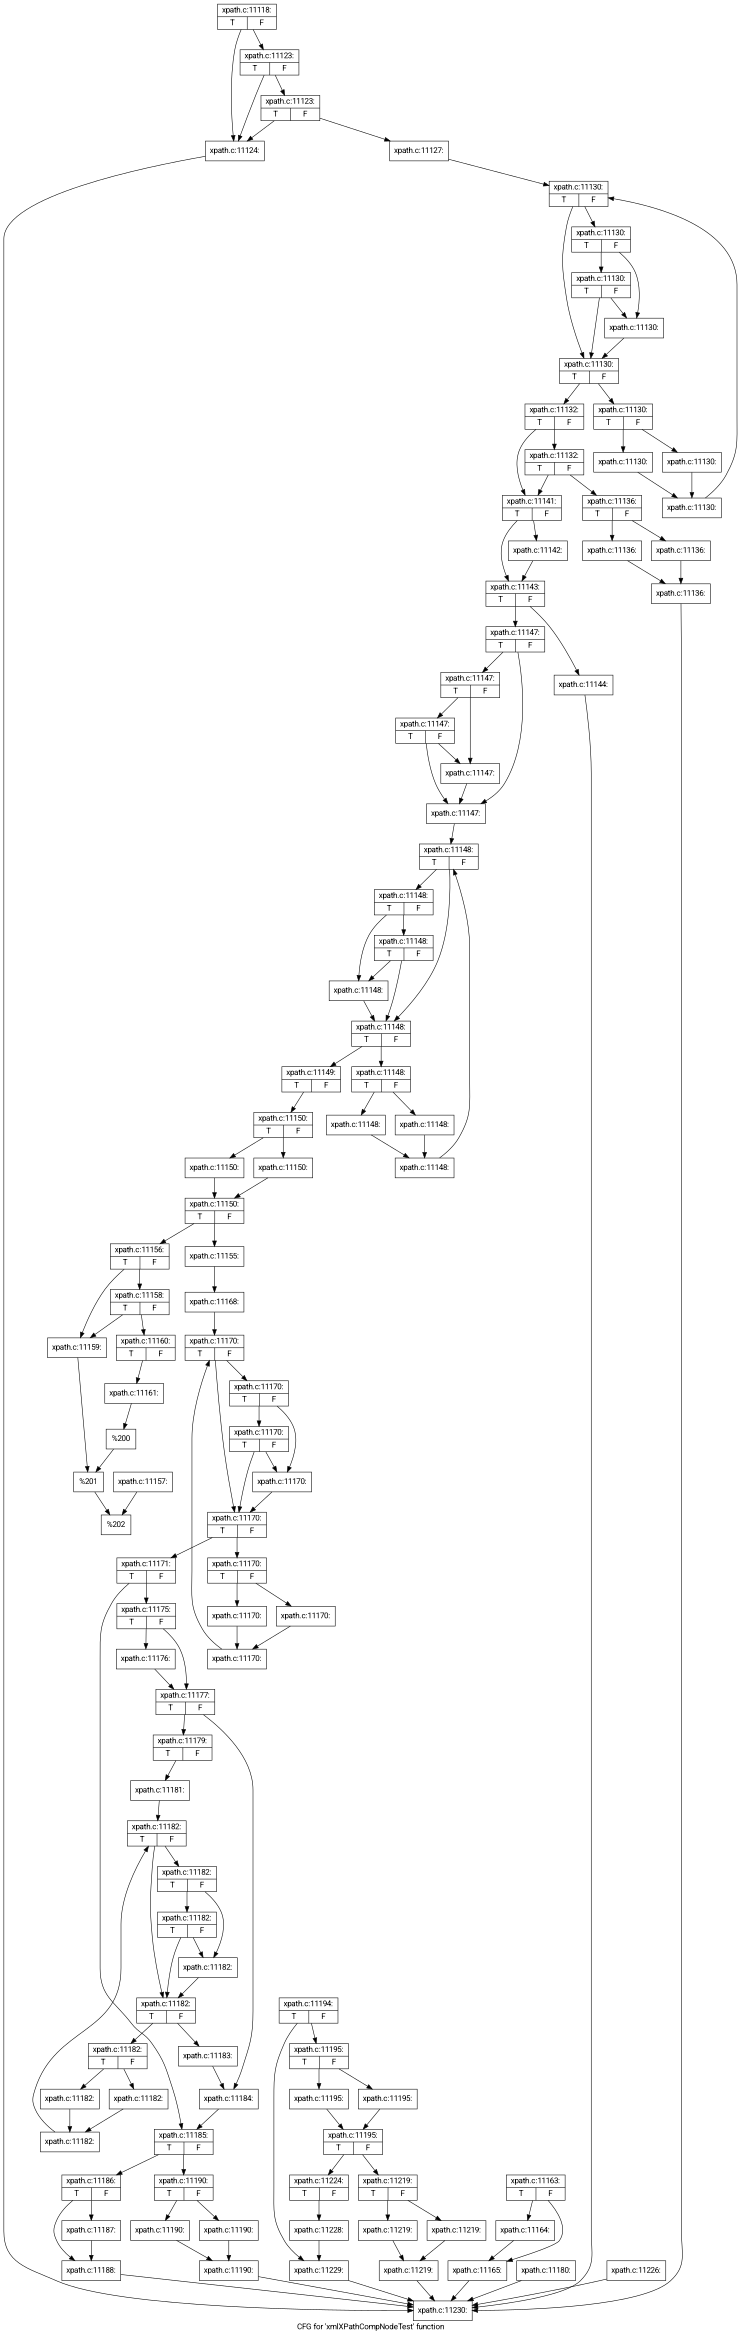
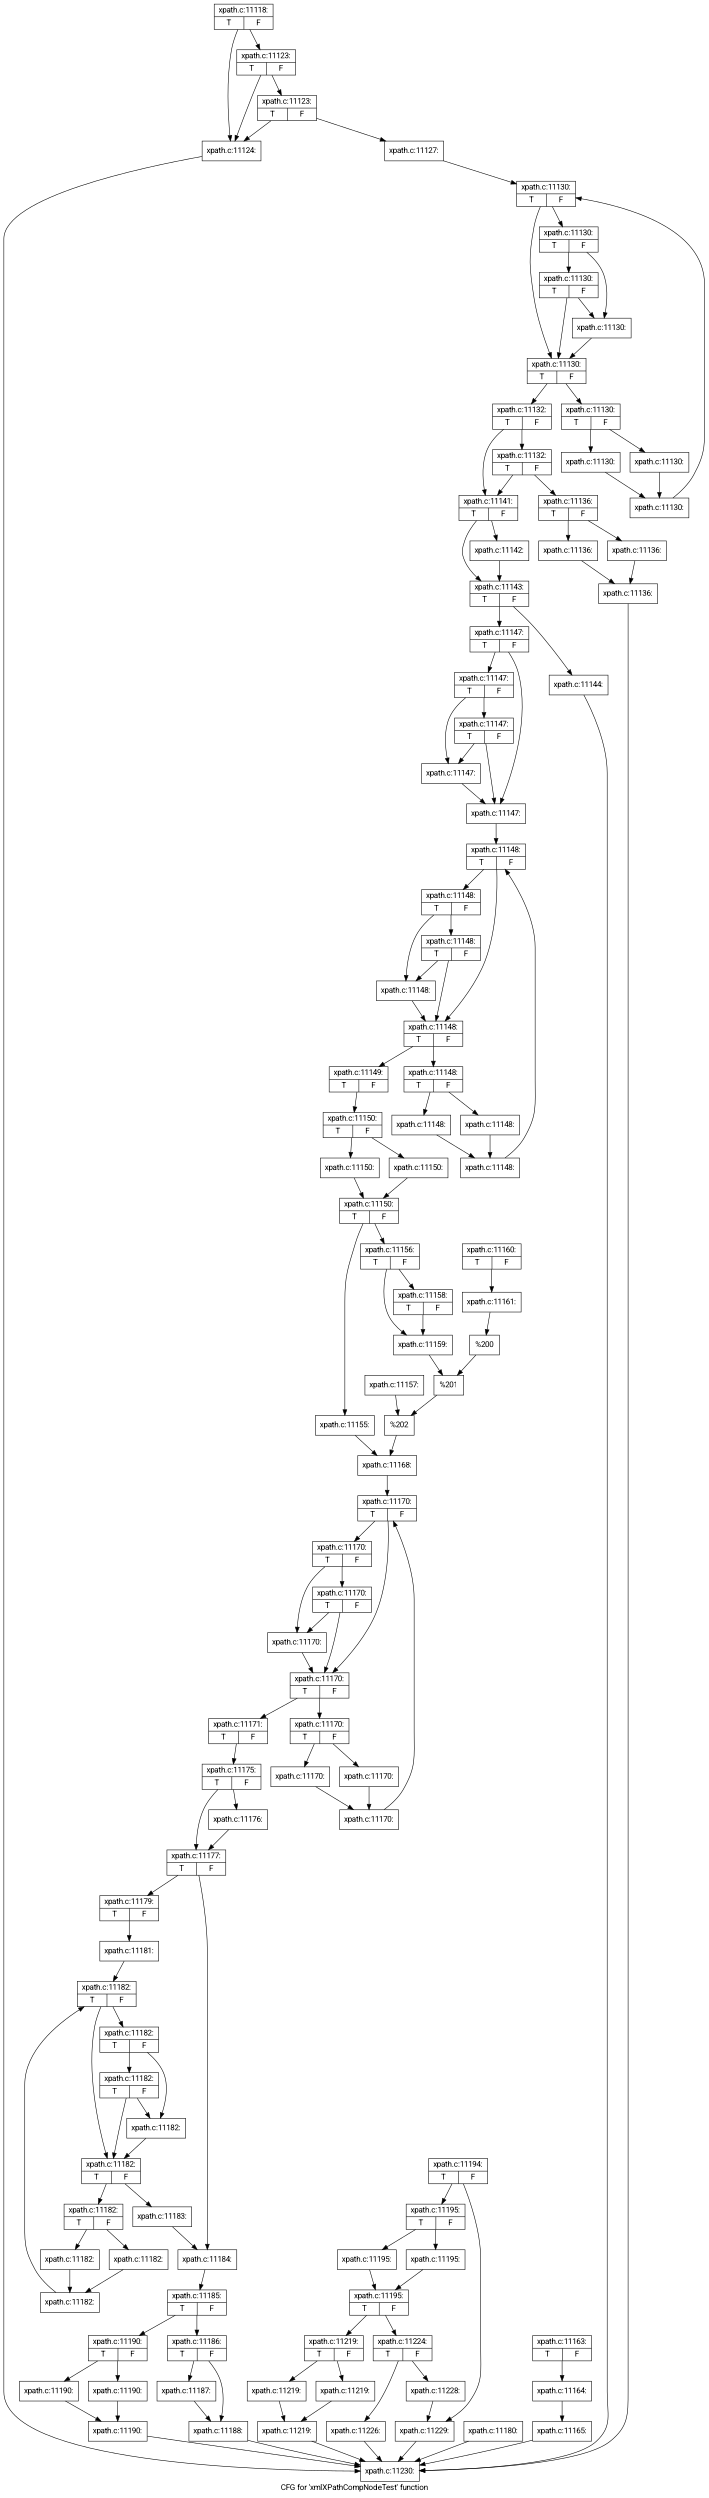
edge "xpath.c:11158:" -> "xpath.c:11160:": removed
edge "%202" -> "xpath.c:11168:": added
edge "xpath.c:11171:" -> "xpath.c:11185:": removed
edge "xpath.c:11163:" -> "xpath.c:11165:": removed
edge "xpath.c:11224:" -> "xpath.c:11226:": added
